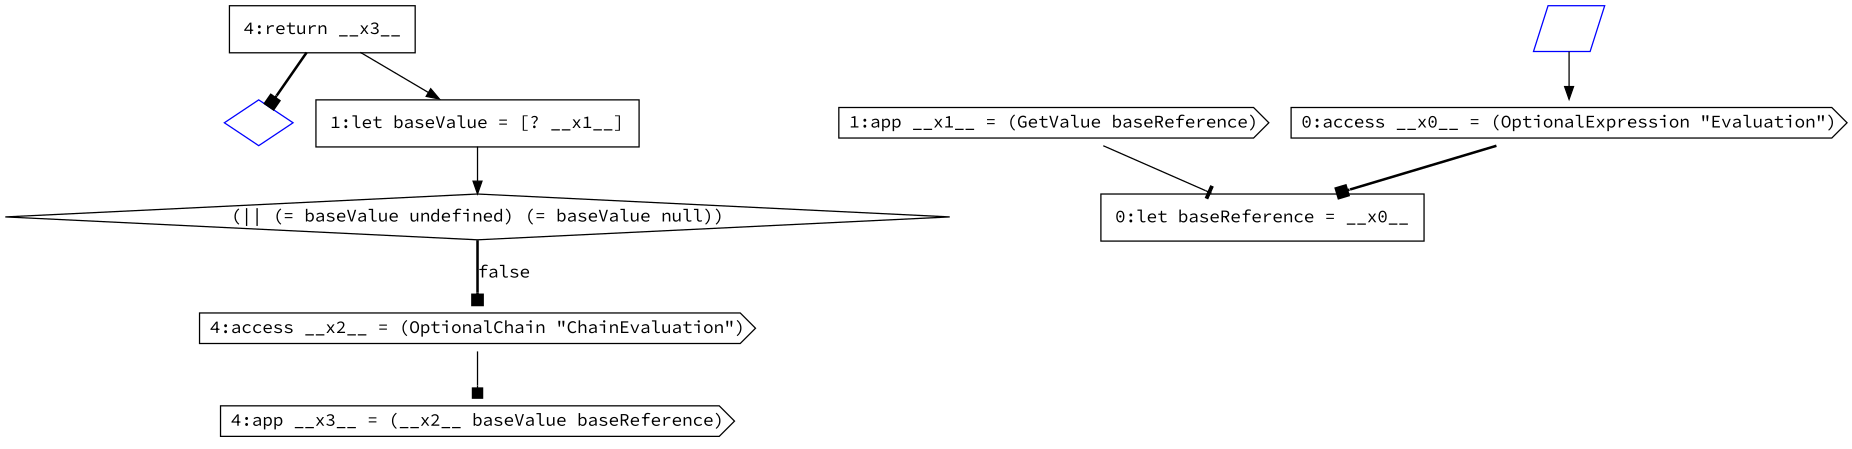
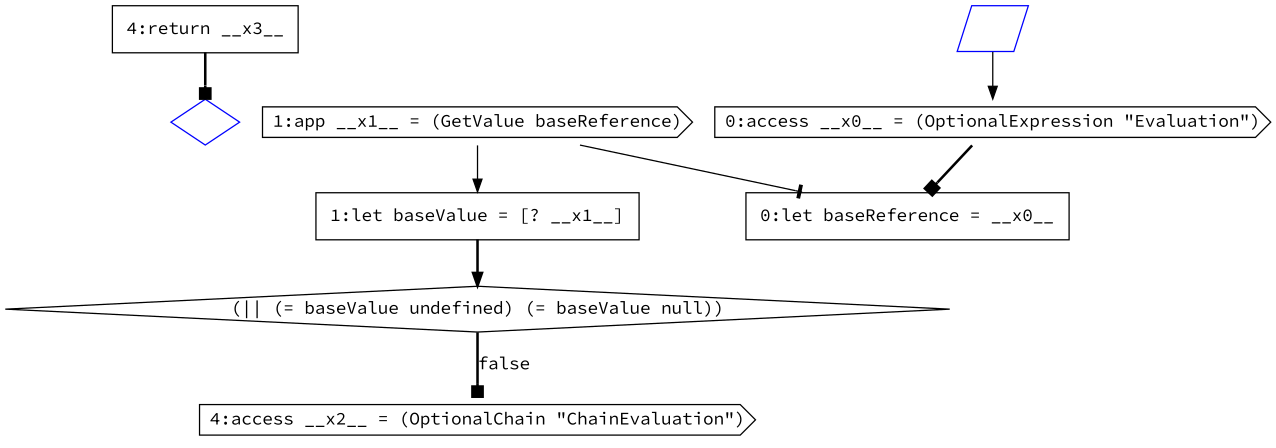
edge "4:return __x3__" -> "1:let baseValue = [? __x1__]": now "1:app __x1__ = (GetValue baseReference)" -> "1:let baseValue = [? __x1__]"
edge "1:let baseValue = [? __x1__]" -> "(|| (= baseValue undefined) (= baseValue null))": style solid -> bold
node "4:app __x3__ = (__x2__ baseValue baseReference)": removed
